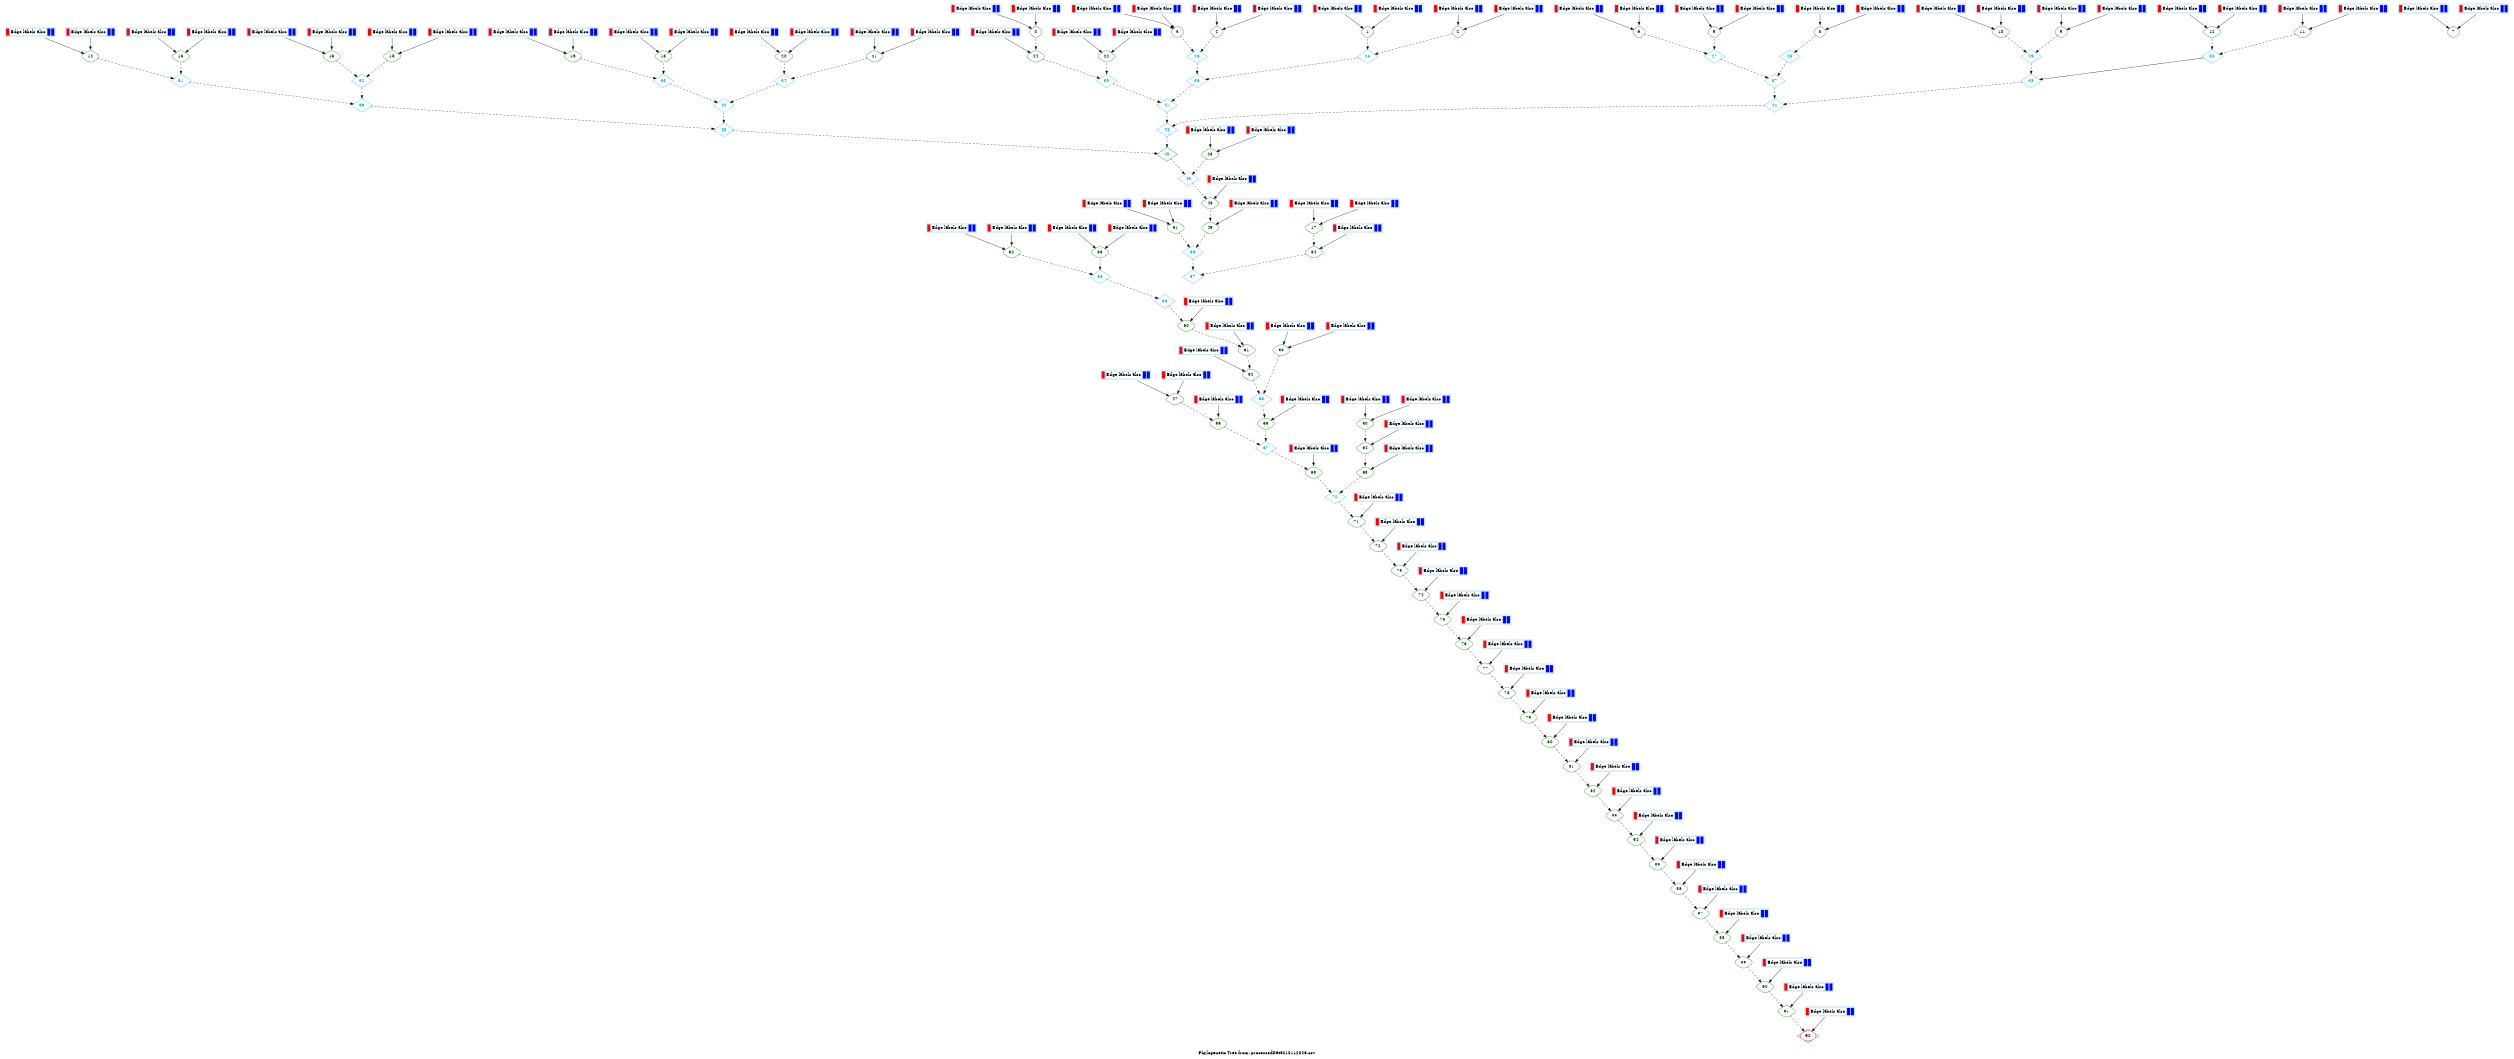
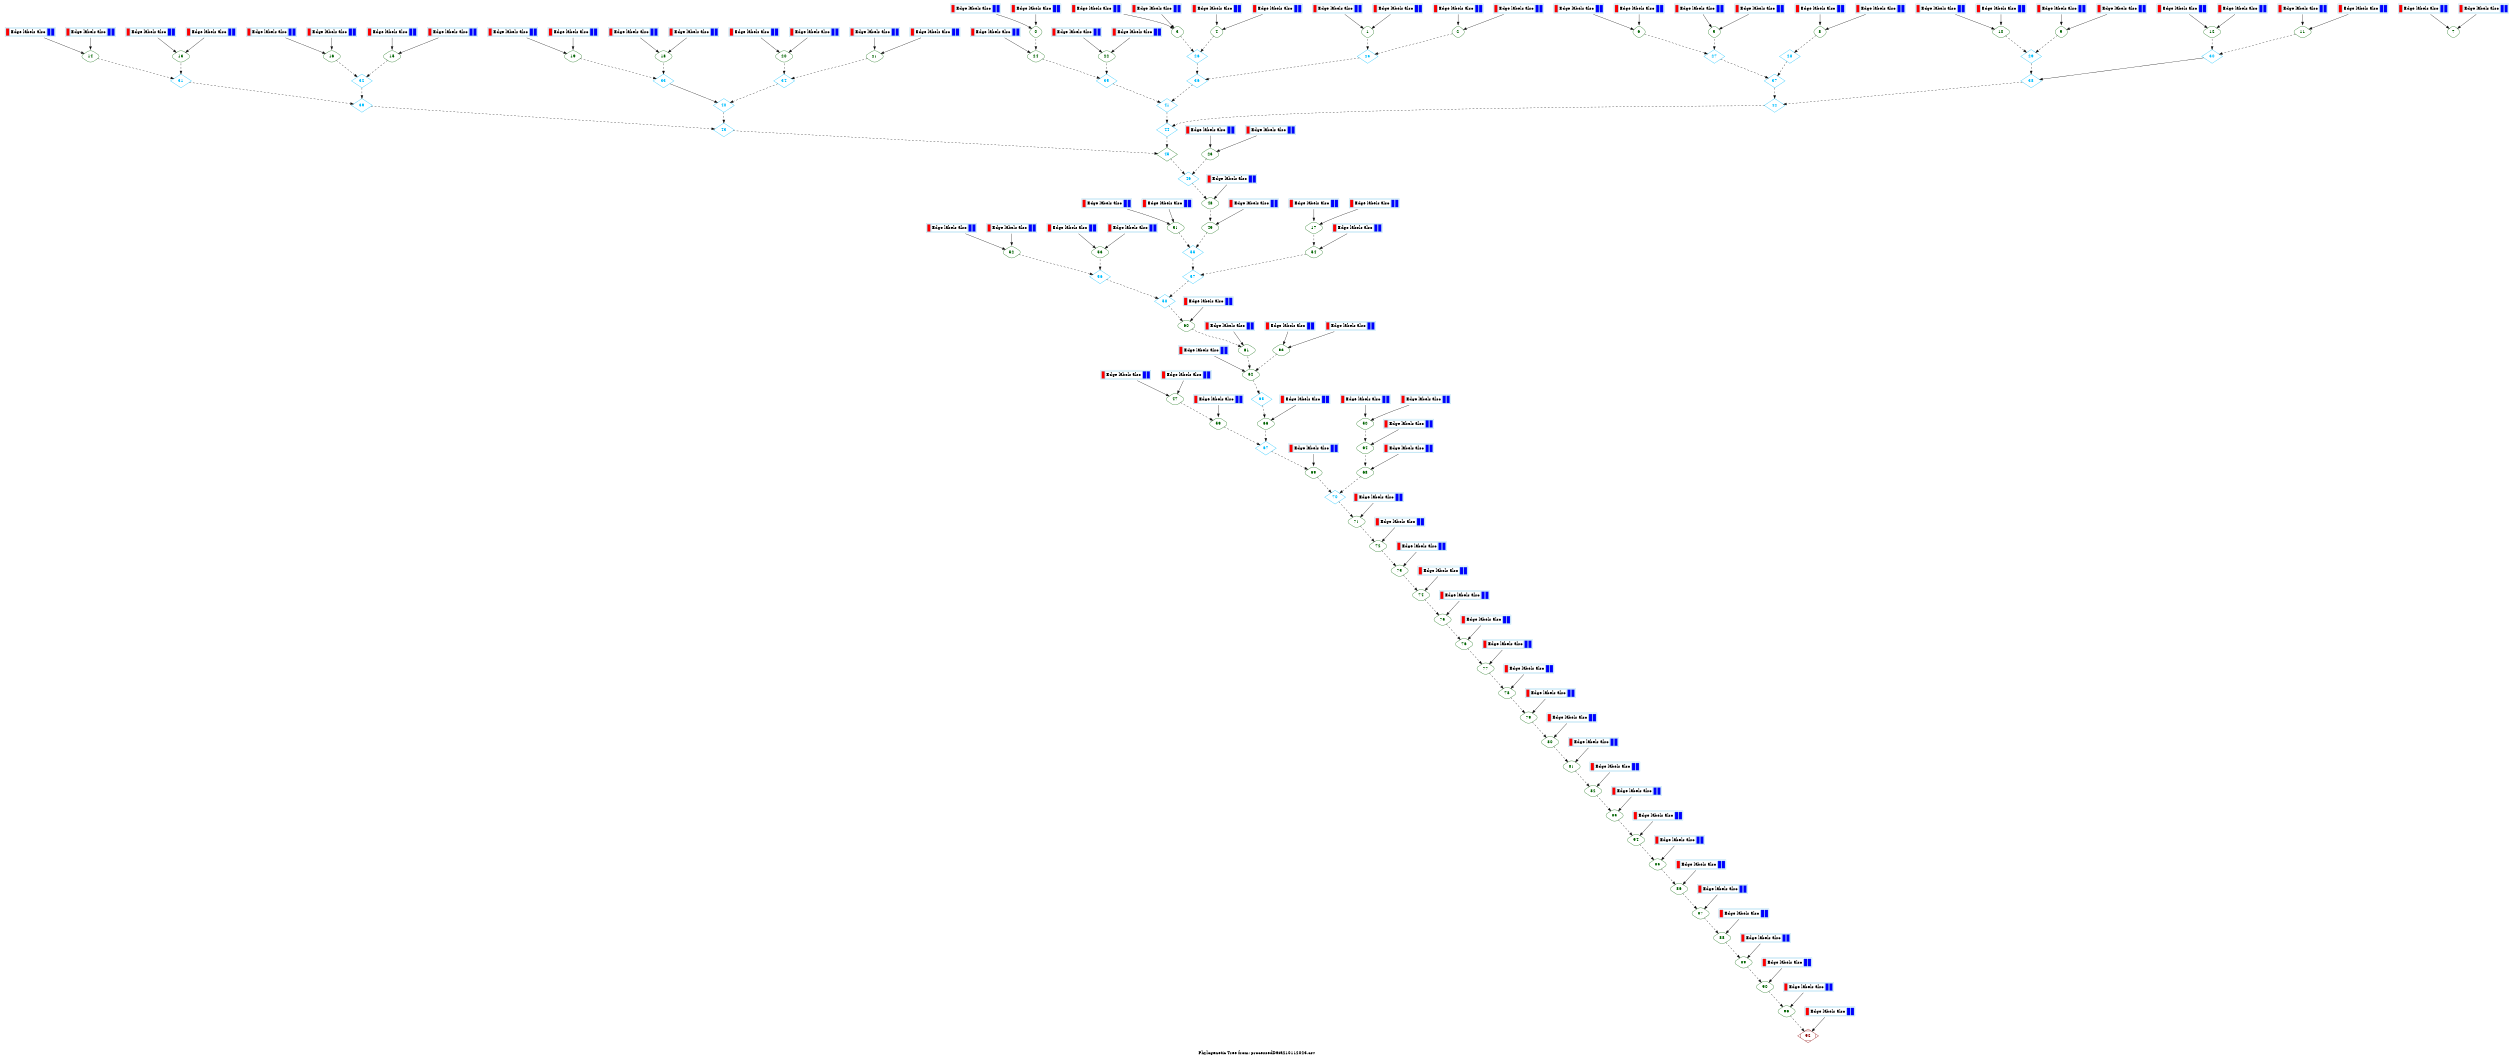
edge "33" -- "40": style dashed -> solid
edge "57" -- "58": added
edge "93" -- "65": now "93" -- "62"
node "91": label "91" -> "96"
